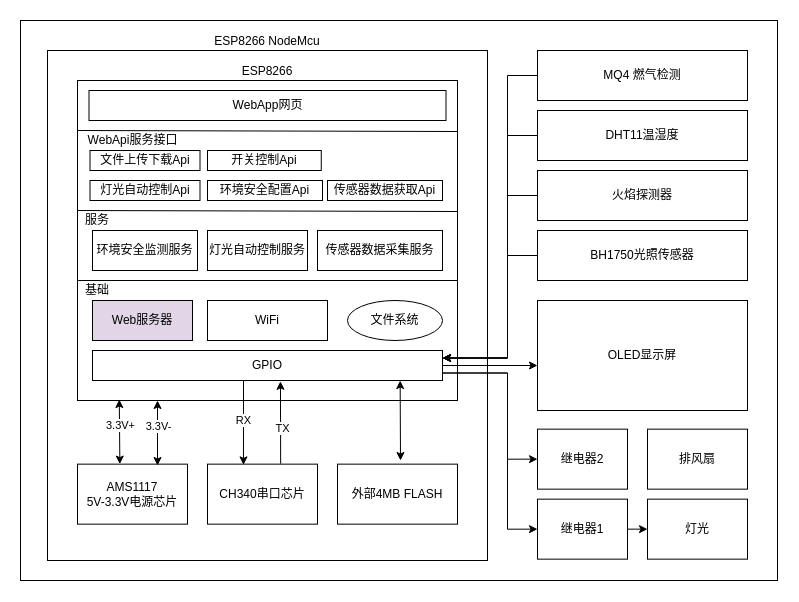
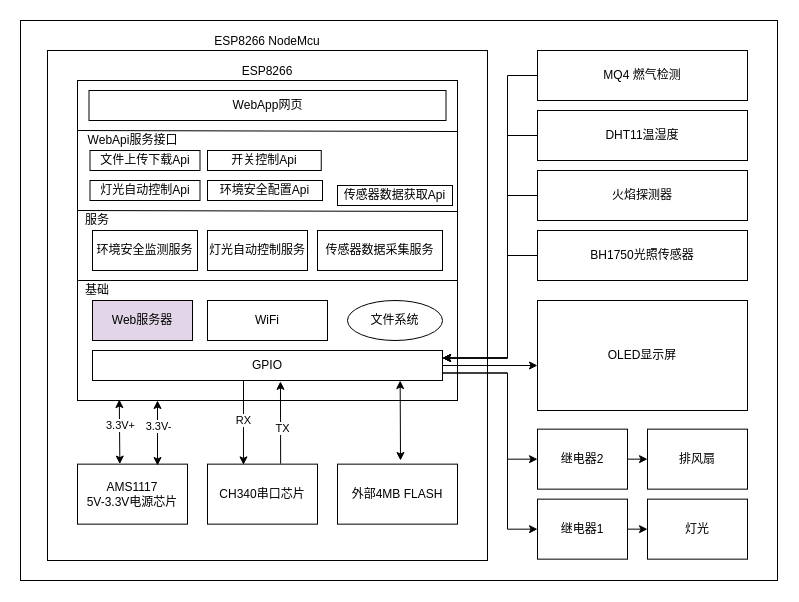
node "传感器数据获取Api": moved (385, 191) -> (395, 196)
edge "继电器2" -> "排风扇": added
